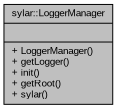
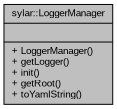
node "sylar::LoggerManager": text "+ sylar()" -> "+ toYamlString()"
